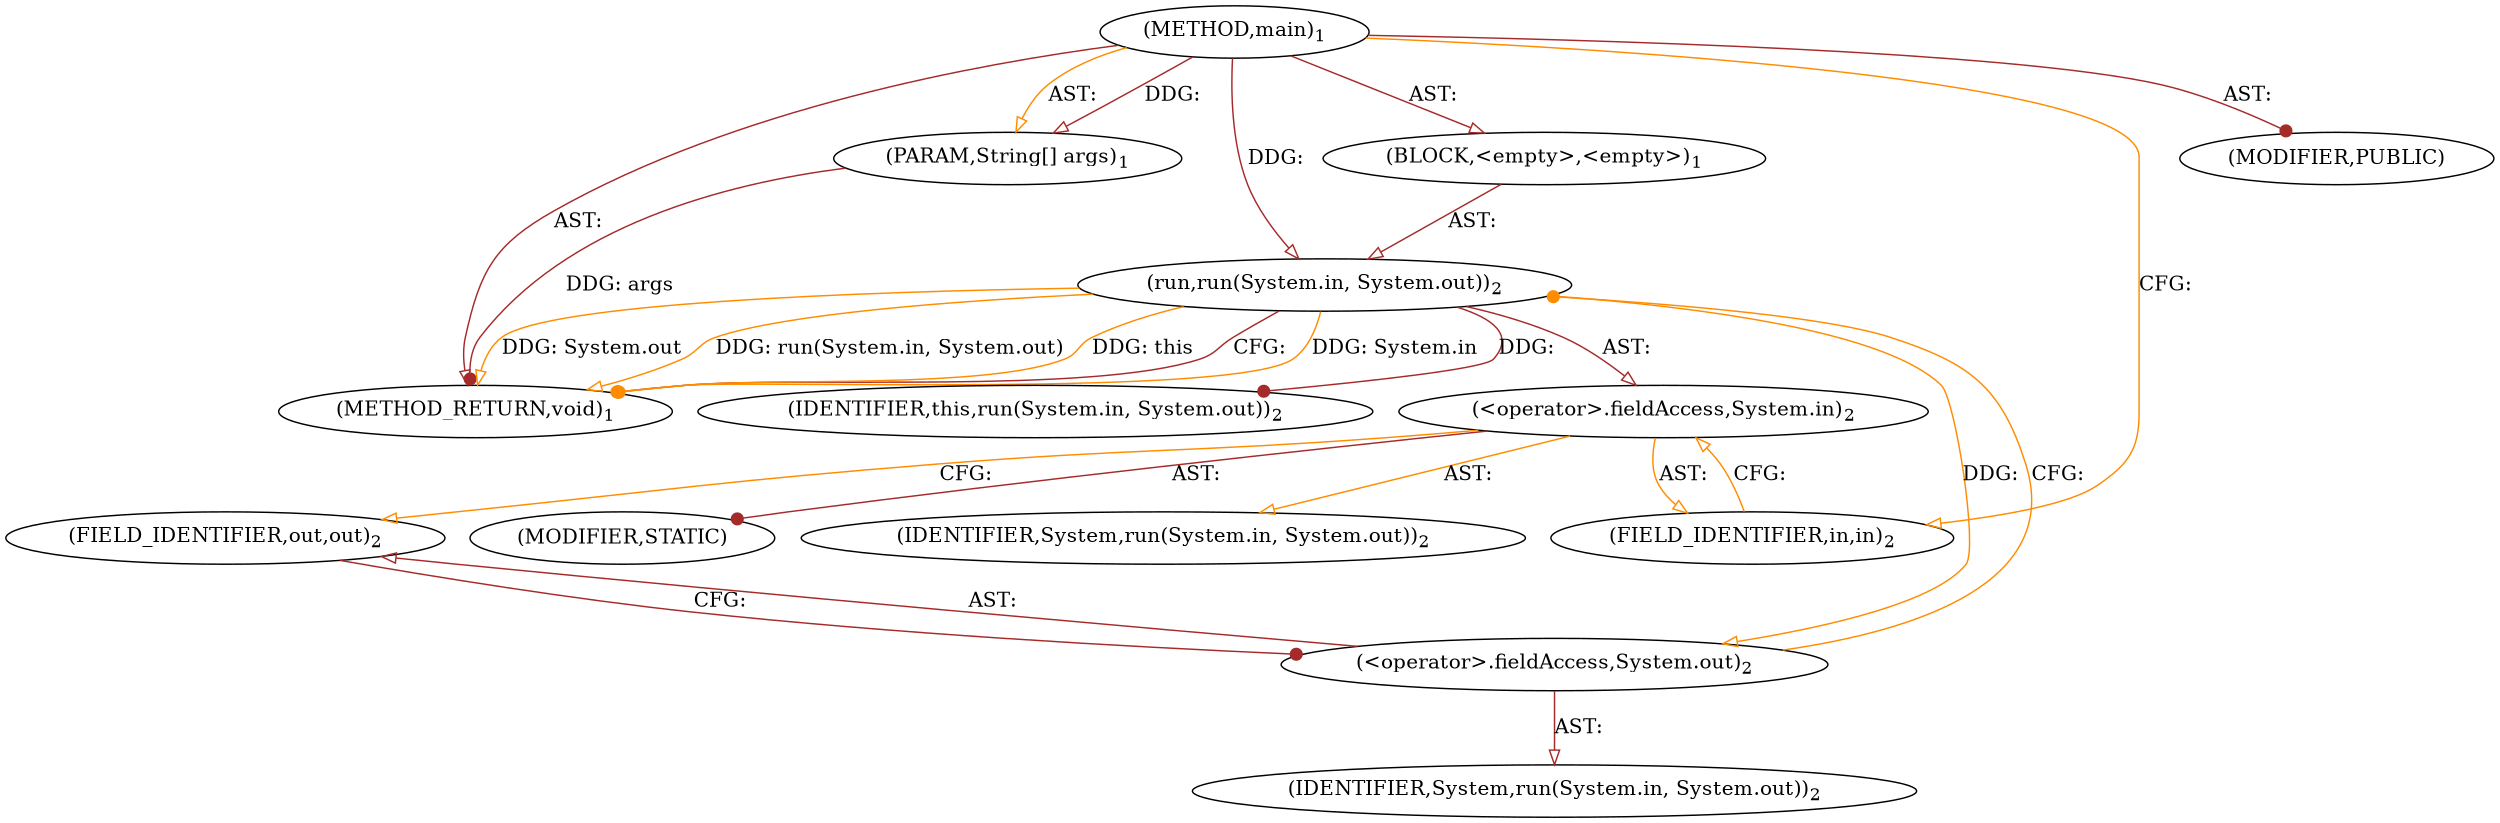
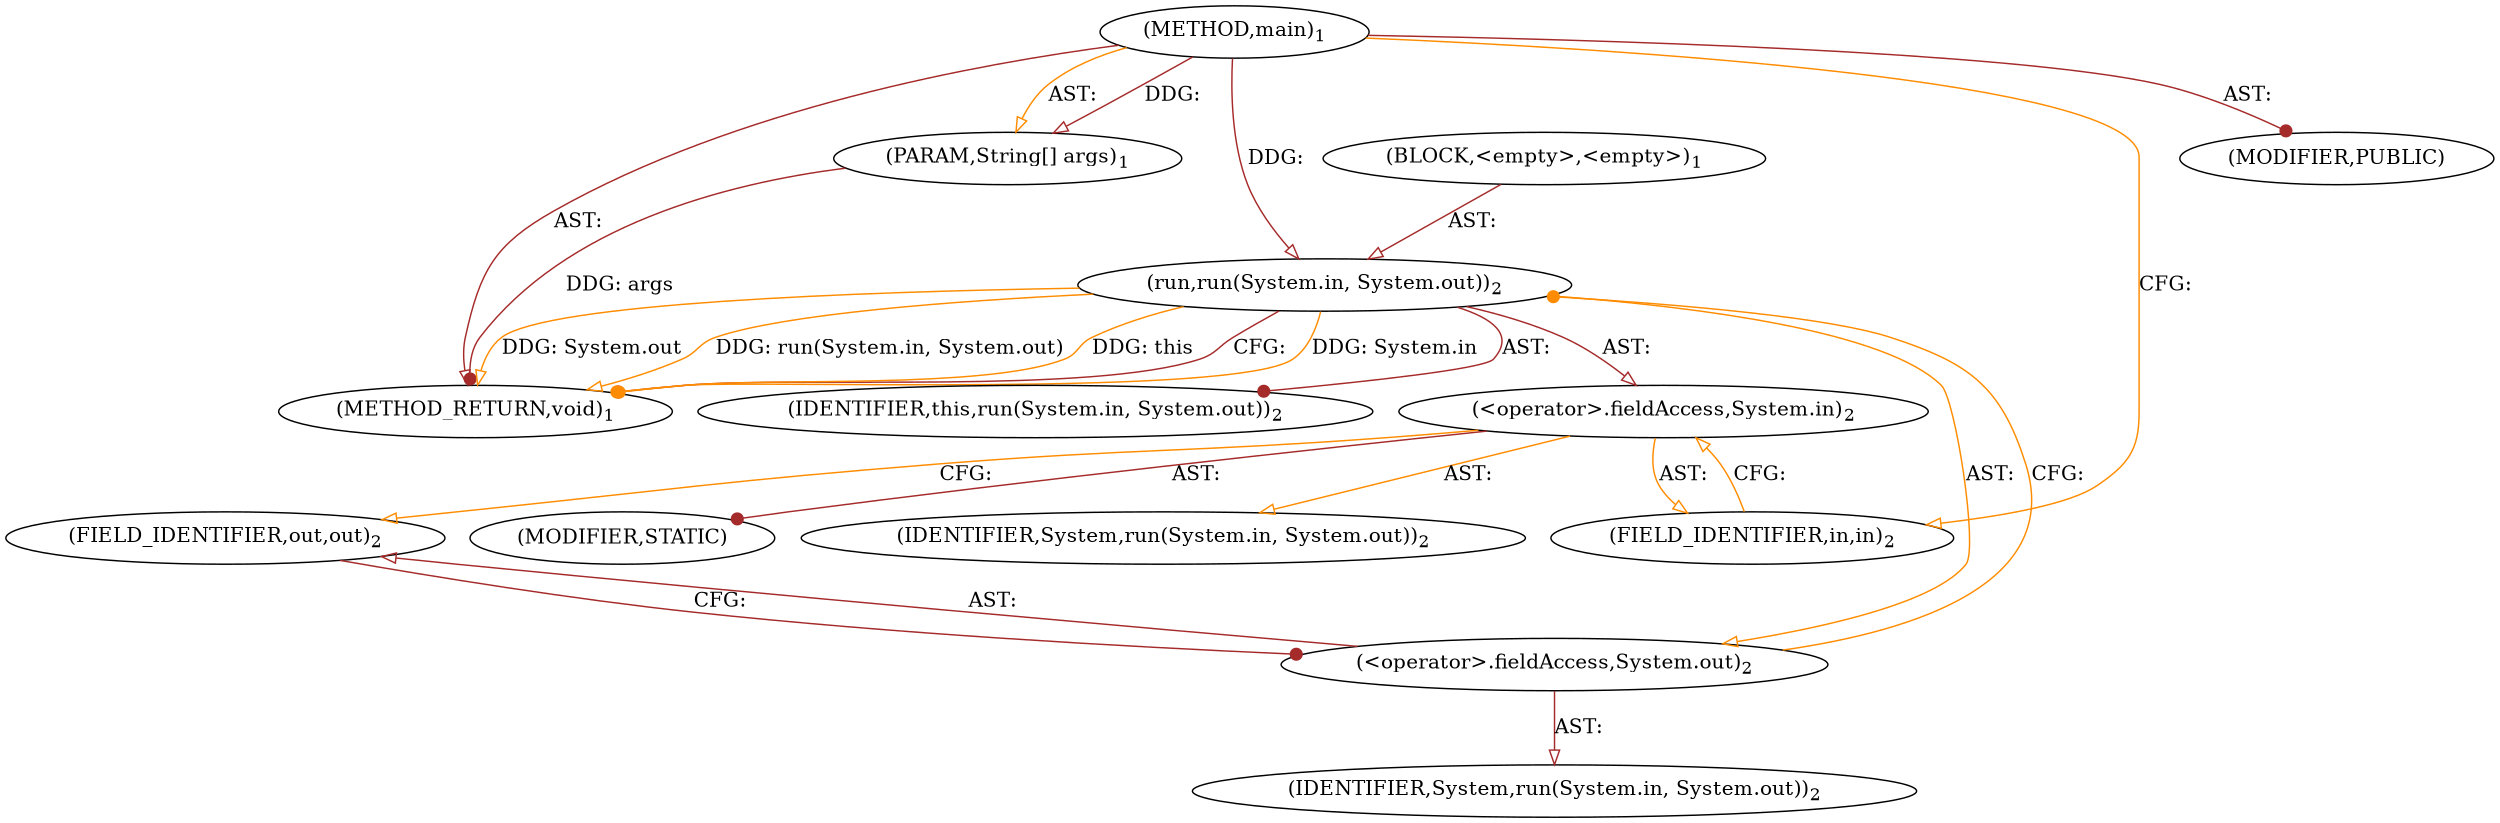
edge "(METHOD,main)" -> "(BLOCK,<empty>,<empty>)": removed, label "AST:"
edge "(run,run(System.in, System.out))" -> "(IDENTIFIER,this,run(System.in, System.out))": label "DDG: " -> "AST: "
edge "(run,run(System.in, System.out))" -> "(<operator>.fieldAccess,System.out)": label "DDG: " -> "AST: "
